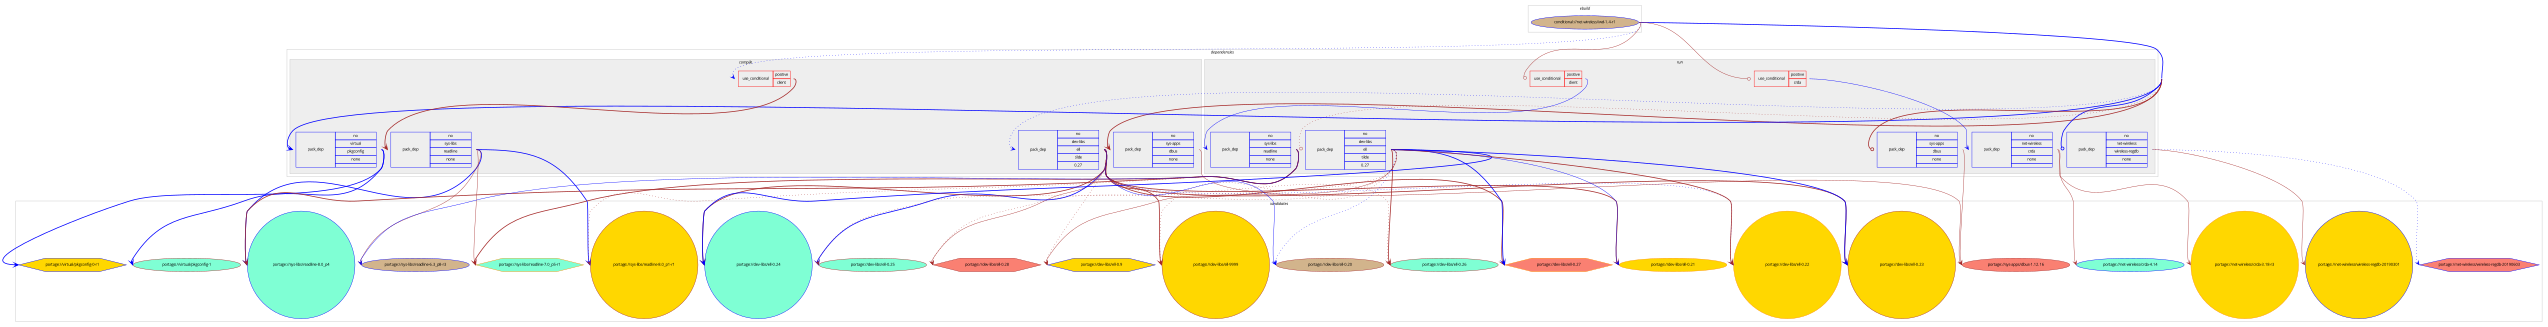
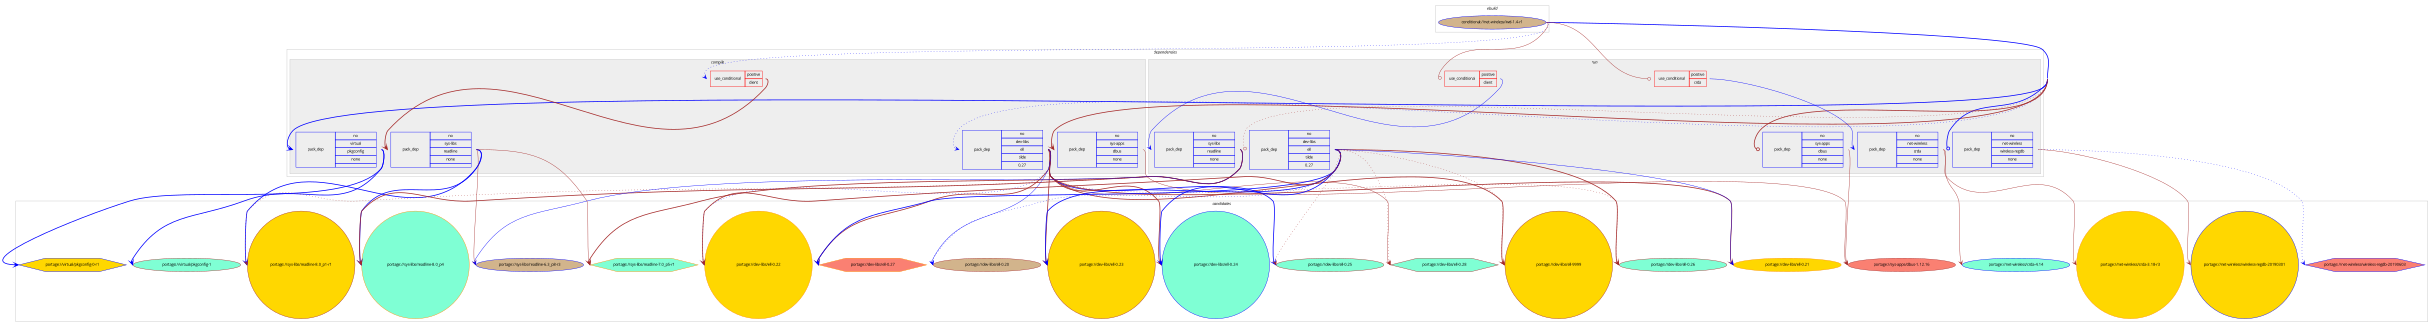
node "portage://sys-libs/readline-8.0_p4": color blue -> darkorange
node "portage://dev-libs/ell-0.28": fillcolor salmon -> aquamarine
node "portage://dev-libs/ell-0.9": removed
